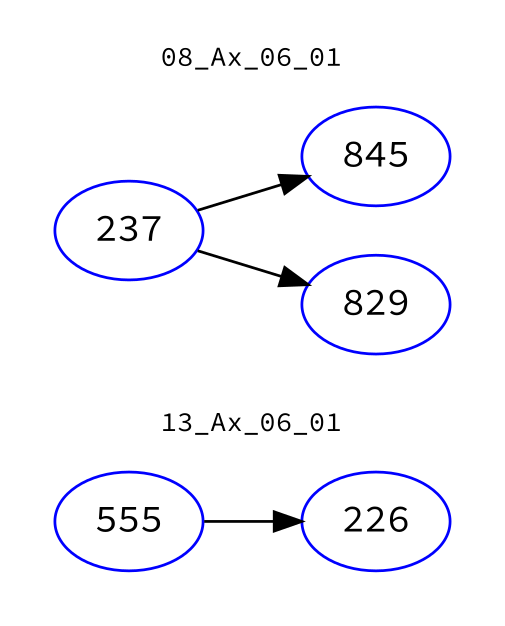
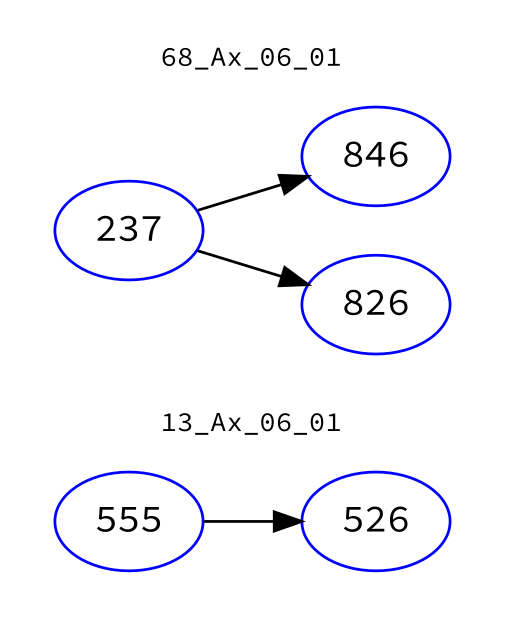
cluster "08_Ax_06_01": label "08_Ax_06_01" -> "68_Ax_06_01"
node "845": label "845" -> "846"
node "829": label "829" -> "826"
node "226": label "226" -> "526"
